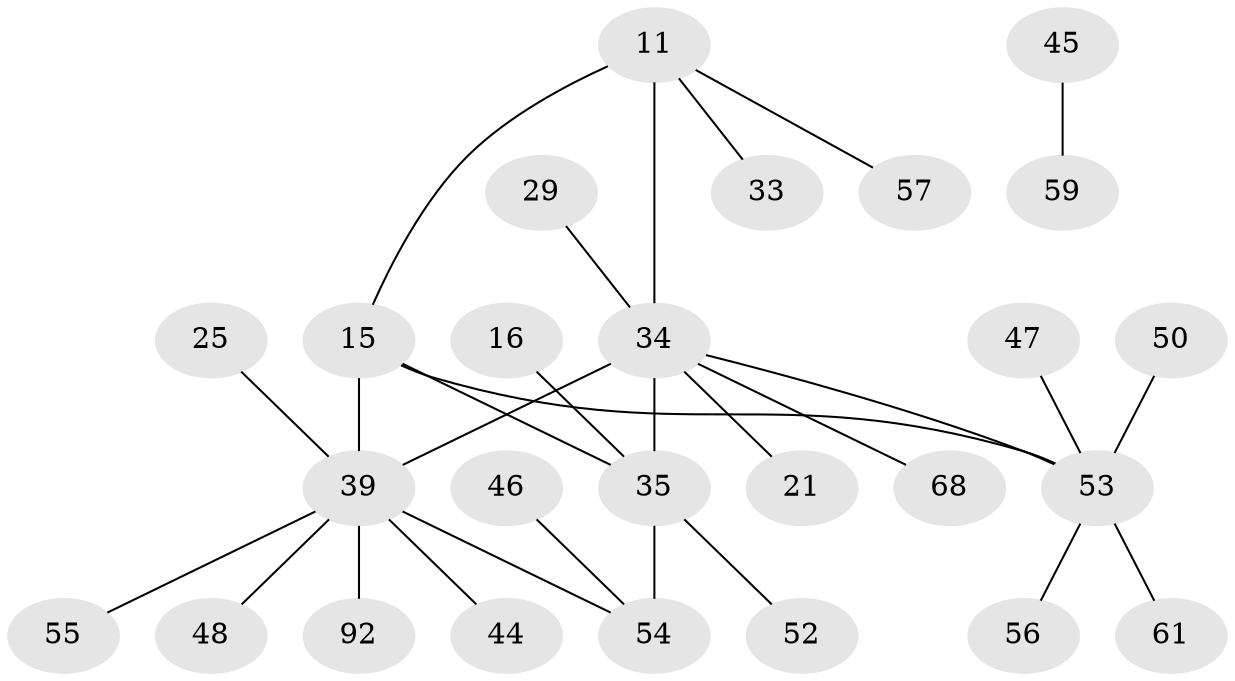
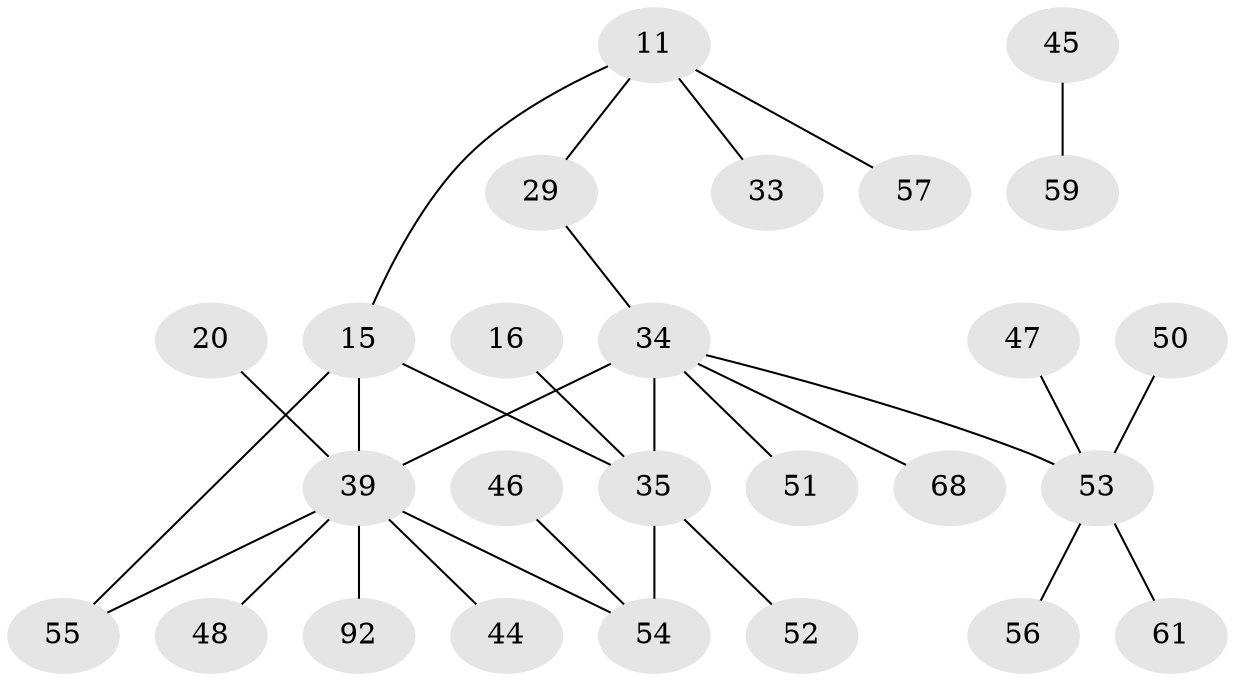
edge "11" -- "34": now "11" -- "29"
node "25": label "25" -> "20"
edge "15" -- "53": now "15" -- "55"
node "21": label "21" -> "51"
